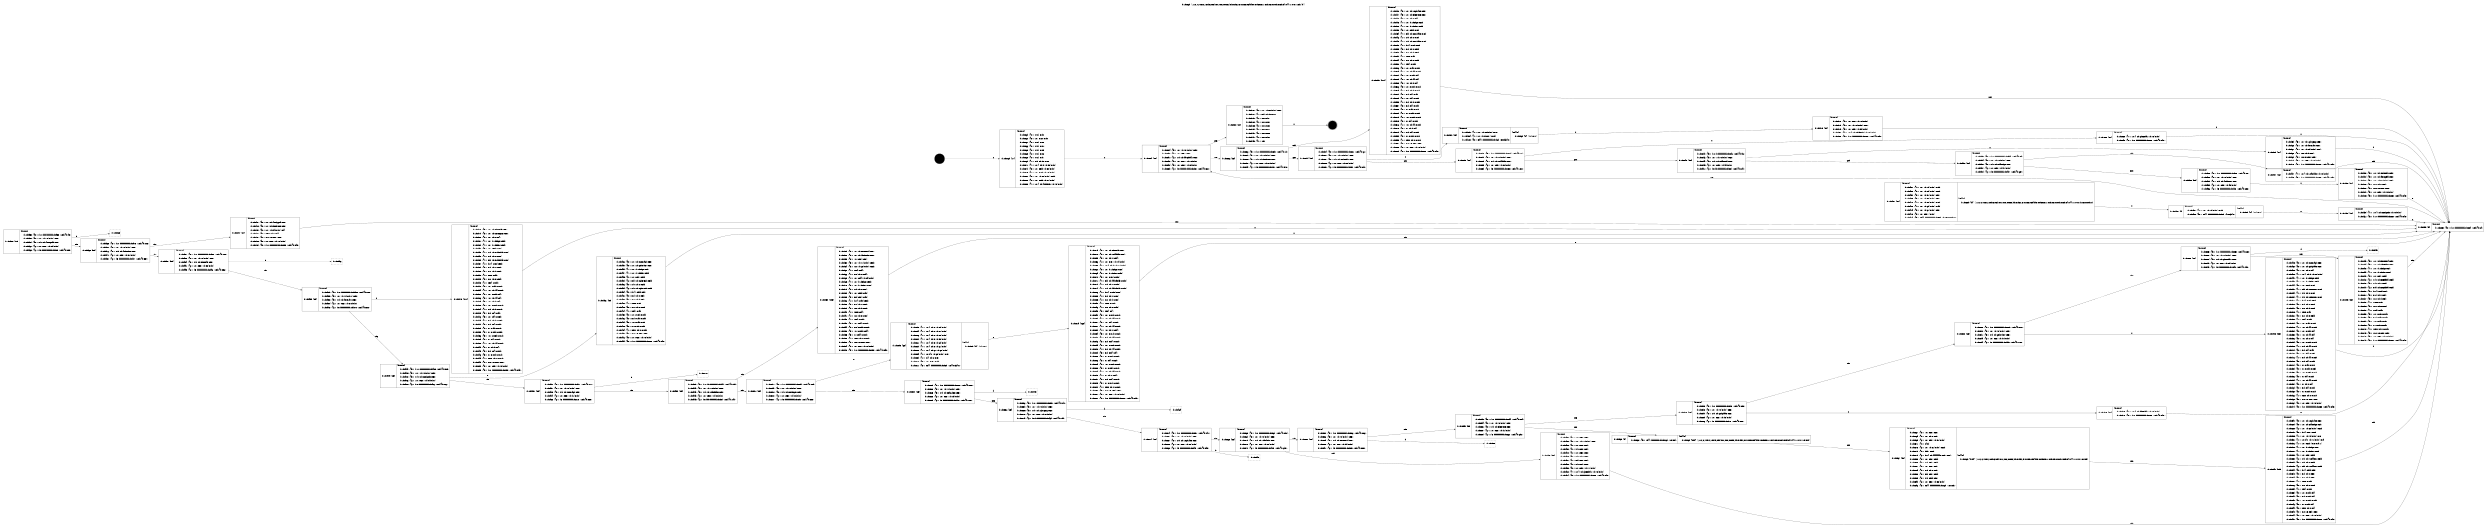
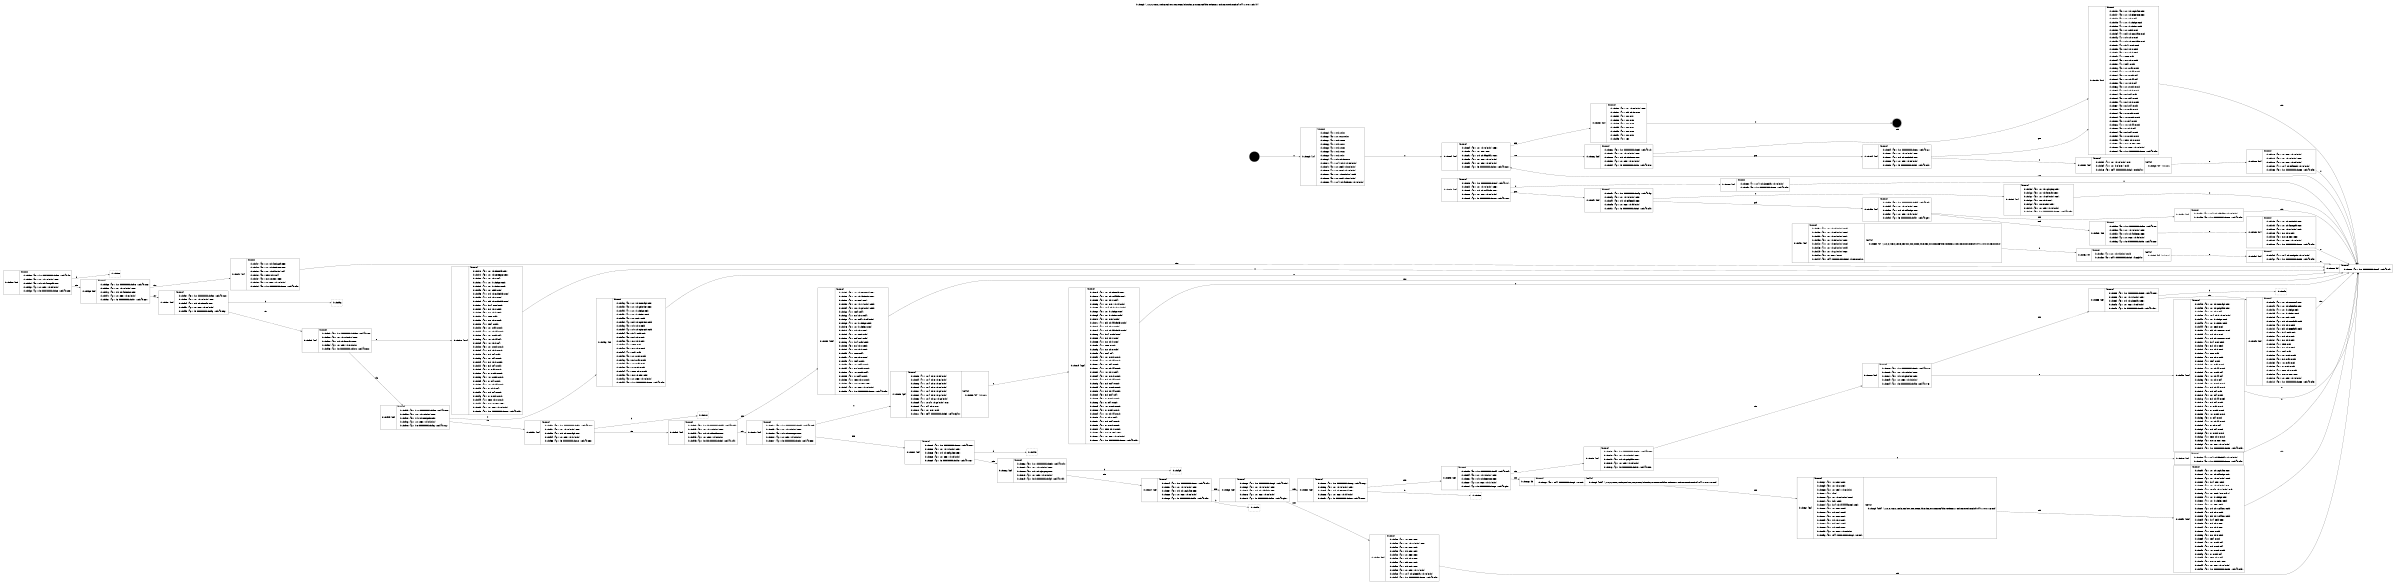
edge "0x4018bf [25]" -> "0x4018d8 [25]": now "0x4018bf [25]" -> "0x401dd2 [144]"
